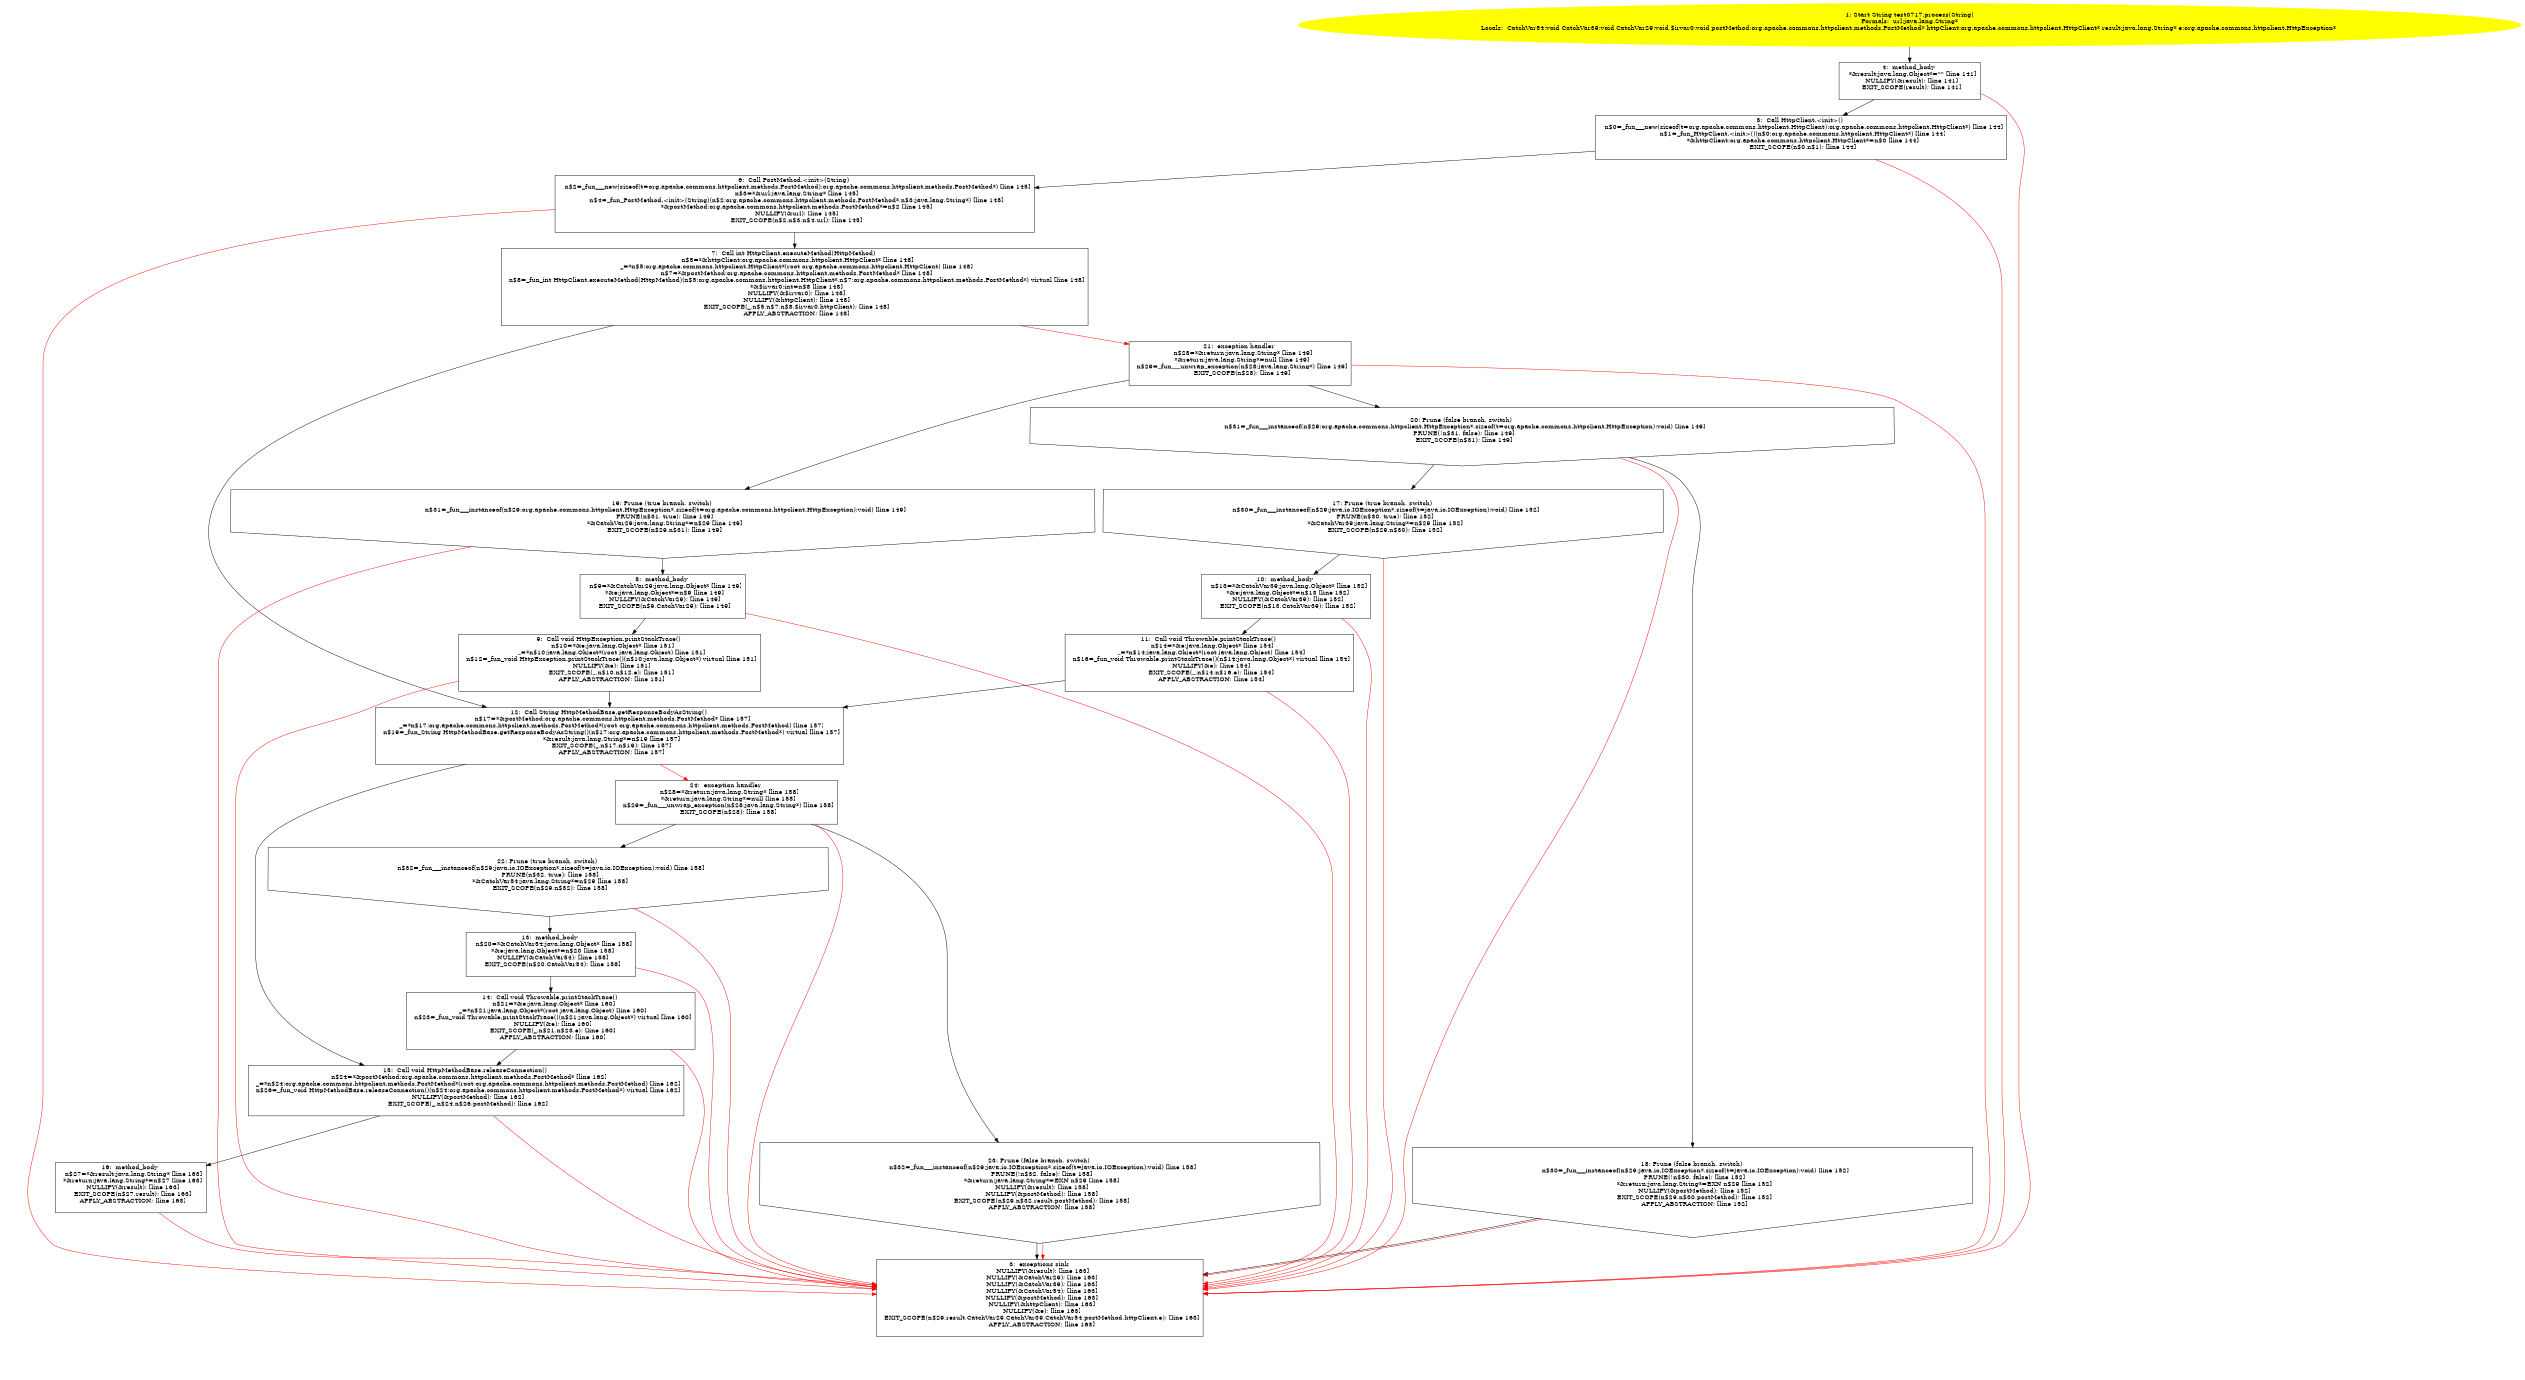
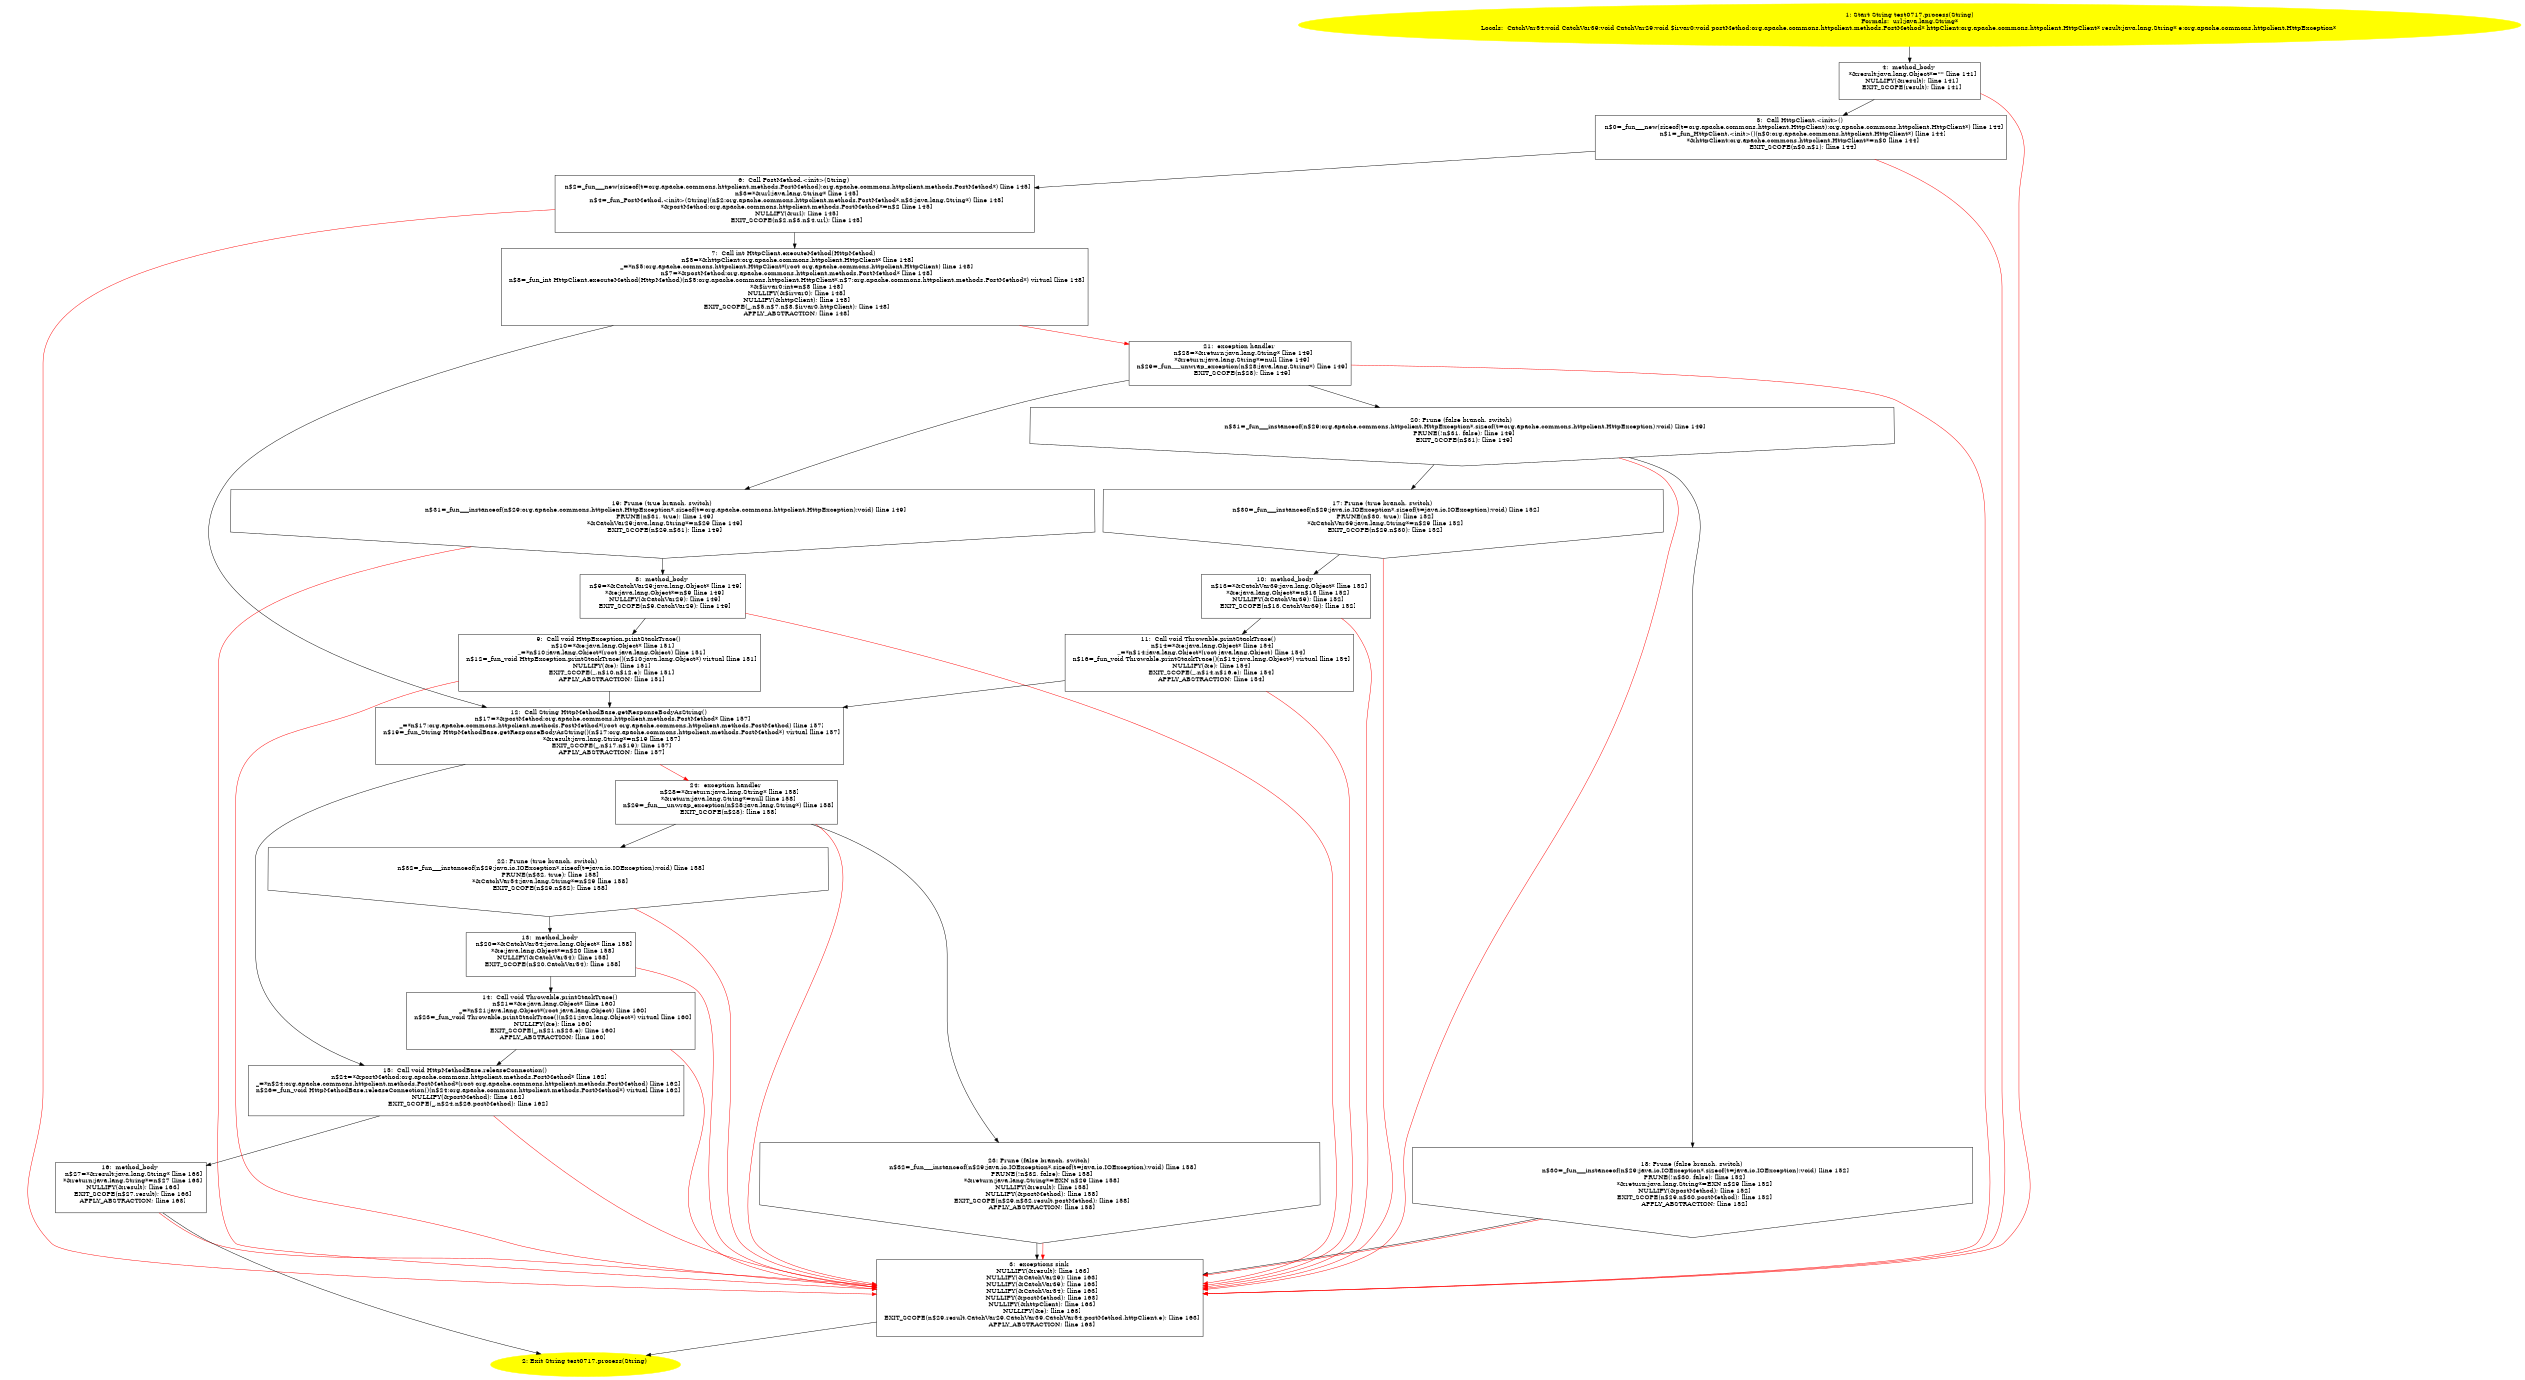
node "2: Exit String test0717.process(String)": added
